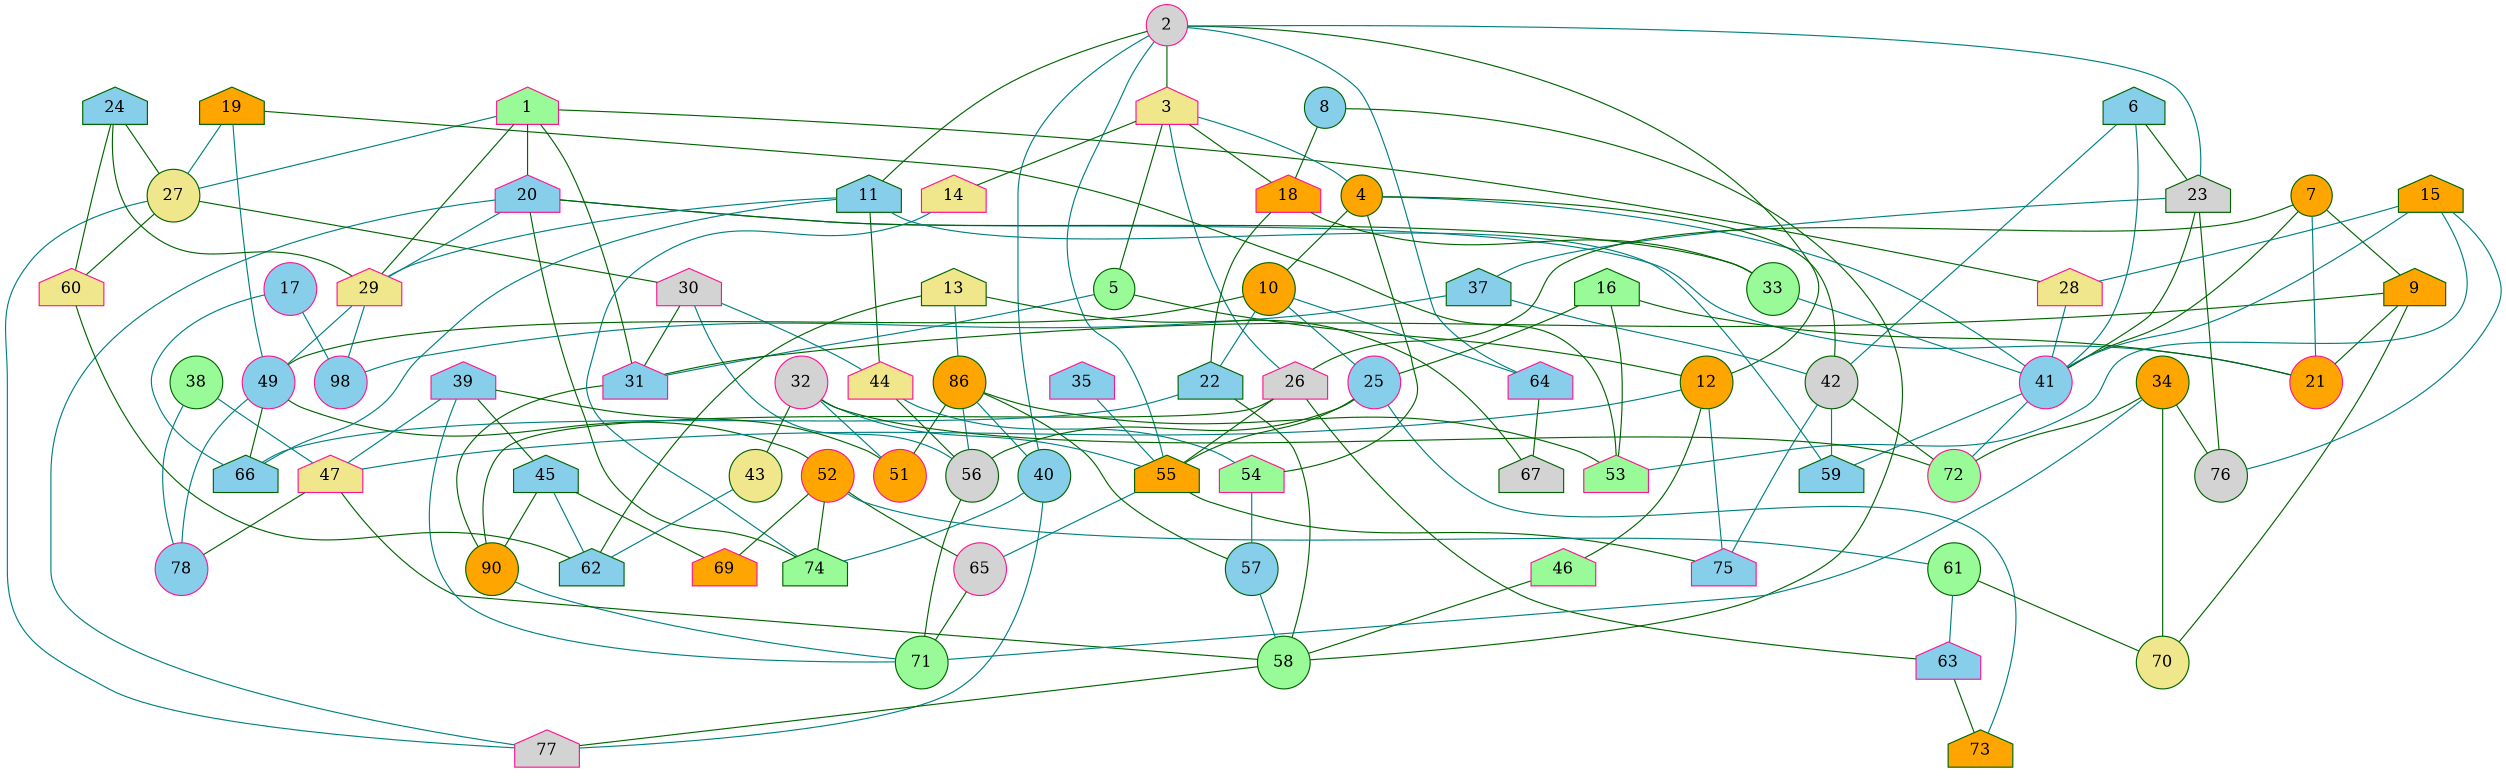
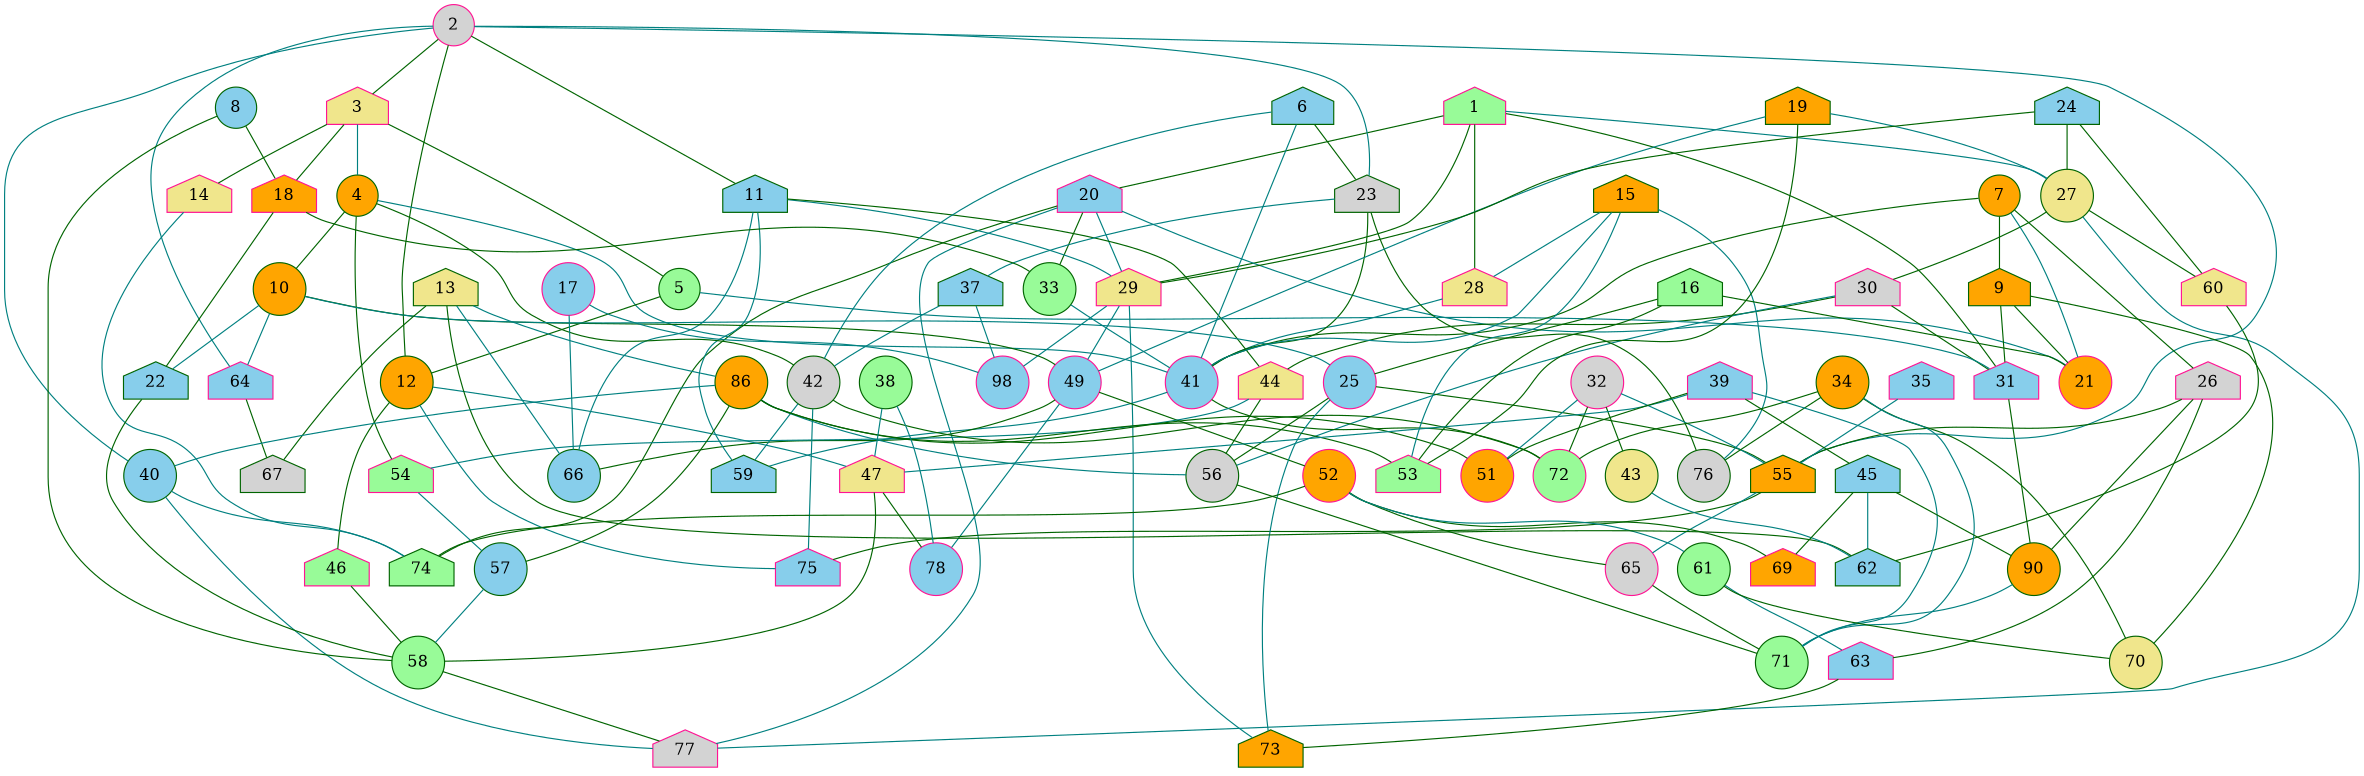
edge "3" -- "26": removed
edge "30" -- "44": color teal -> darkgreen
edge "22" -- "66": now "13" -- "66"
edge "41" -- "72": color teal -> darkgreen
node "66": shape house -> circle
edge "29" -- "73": added
